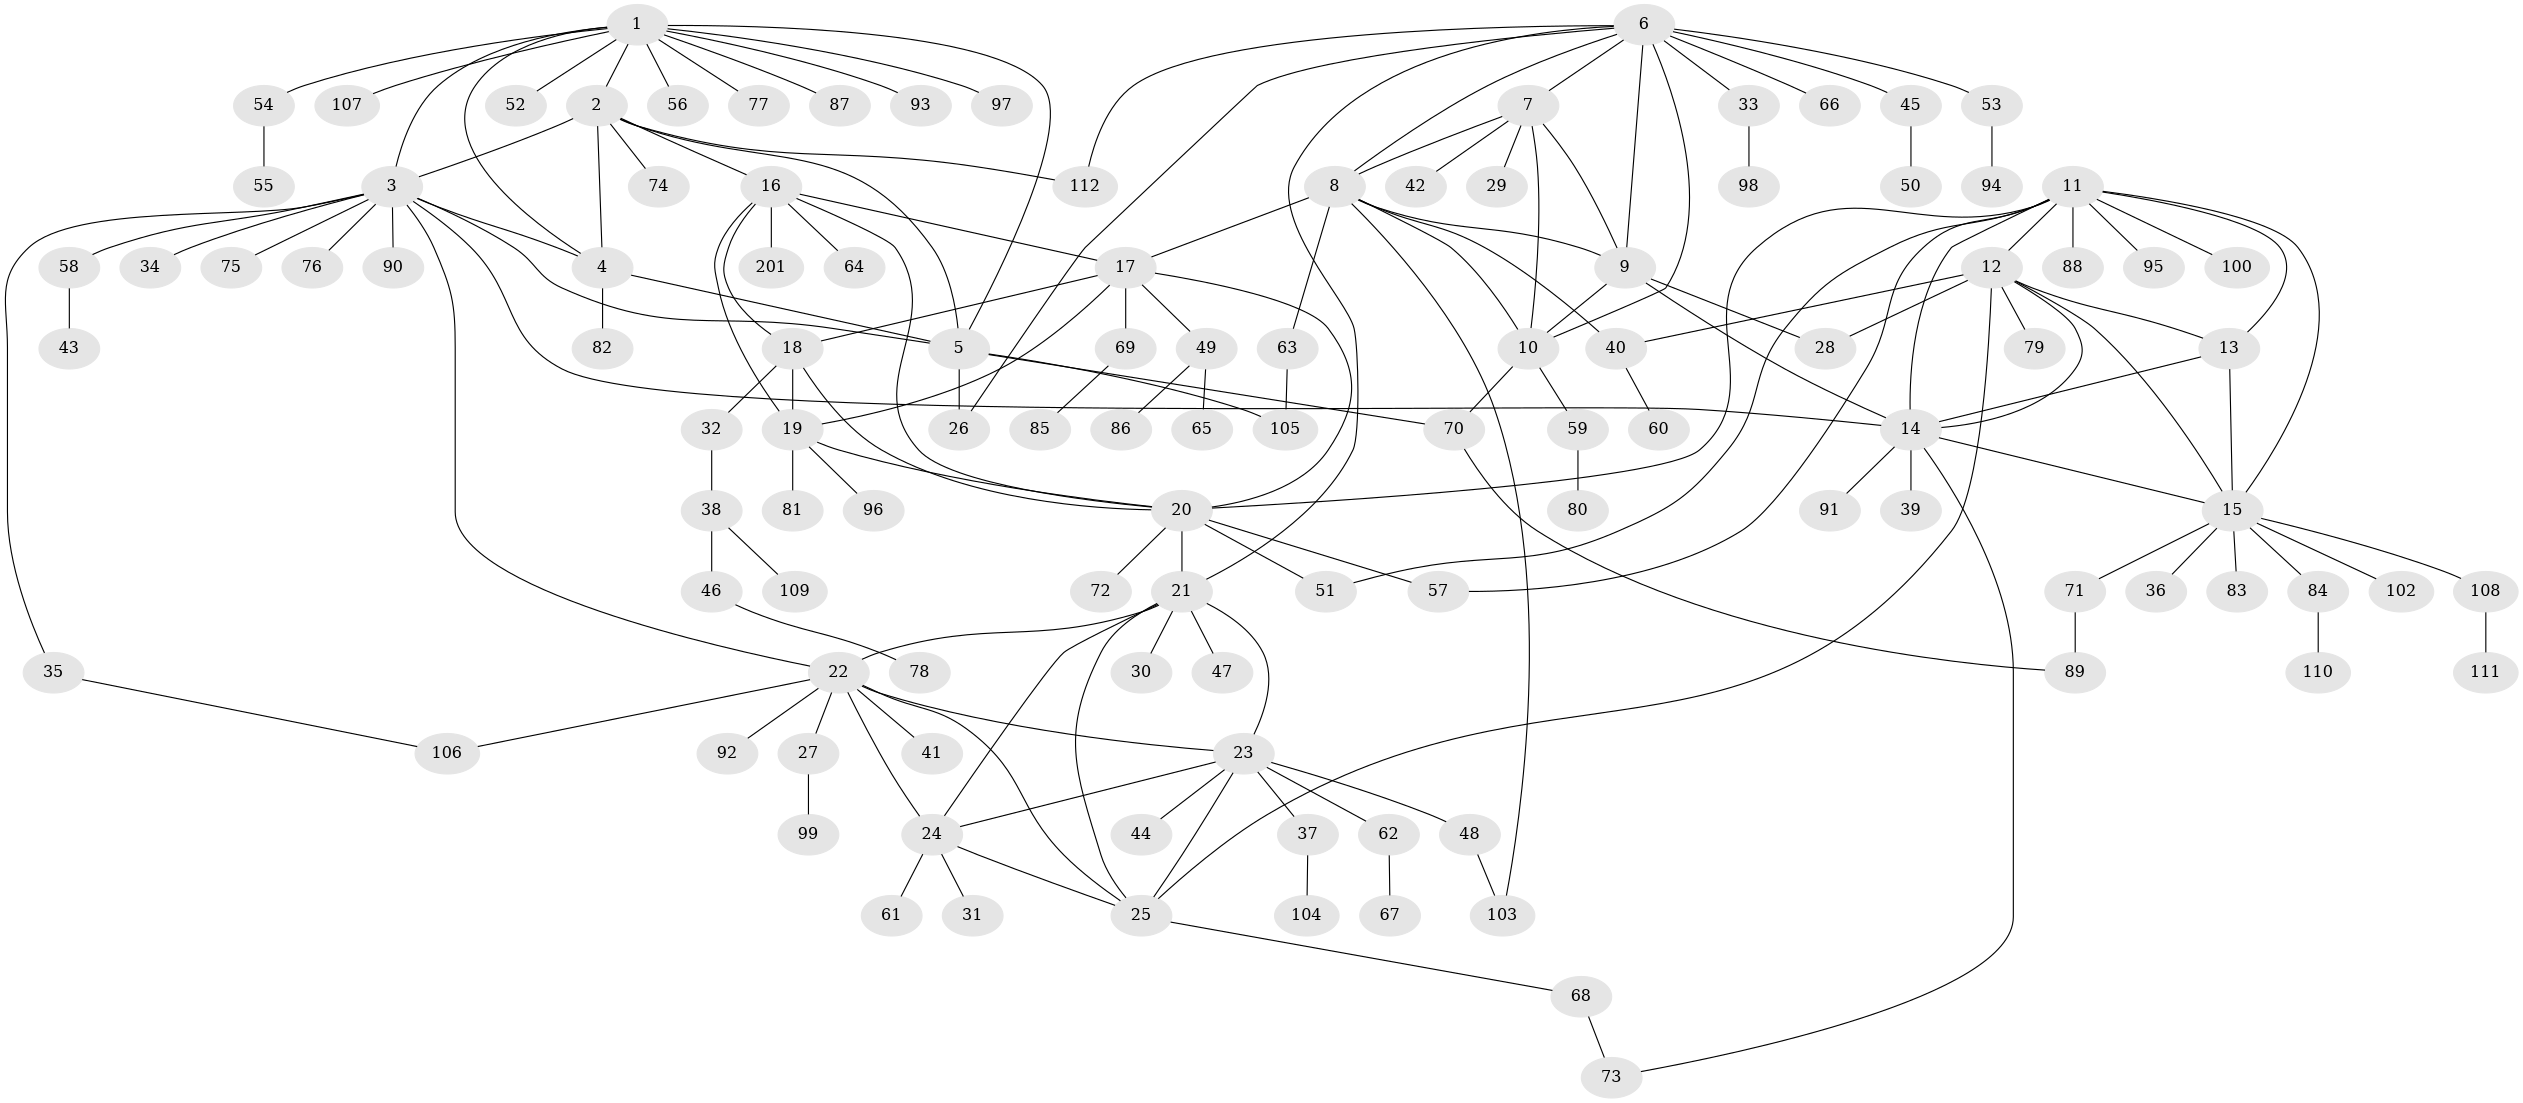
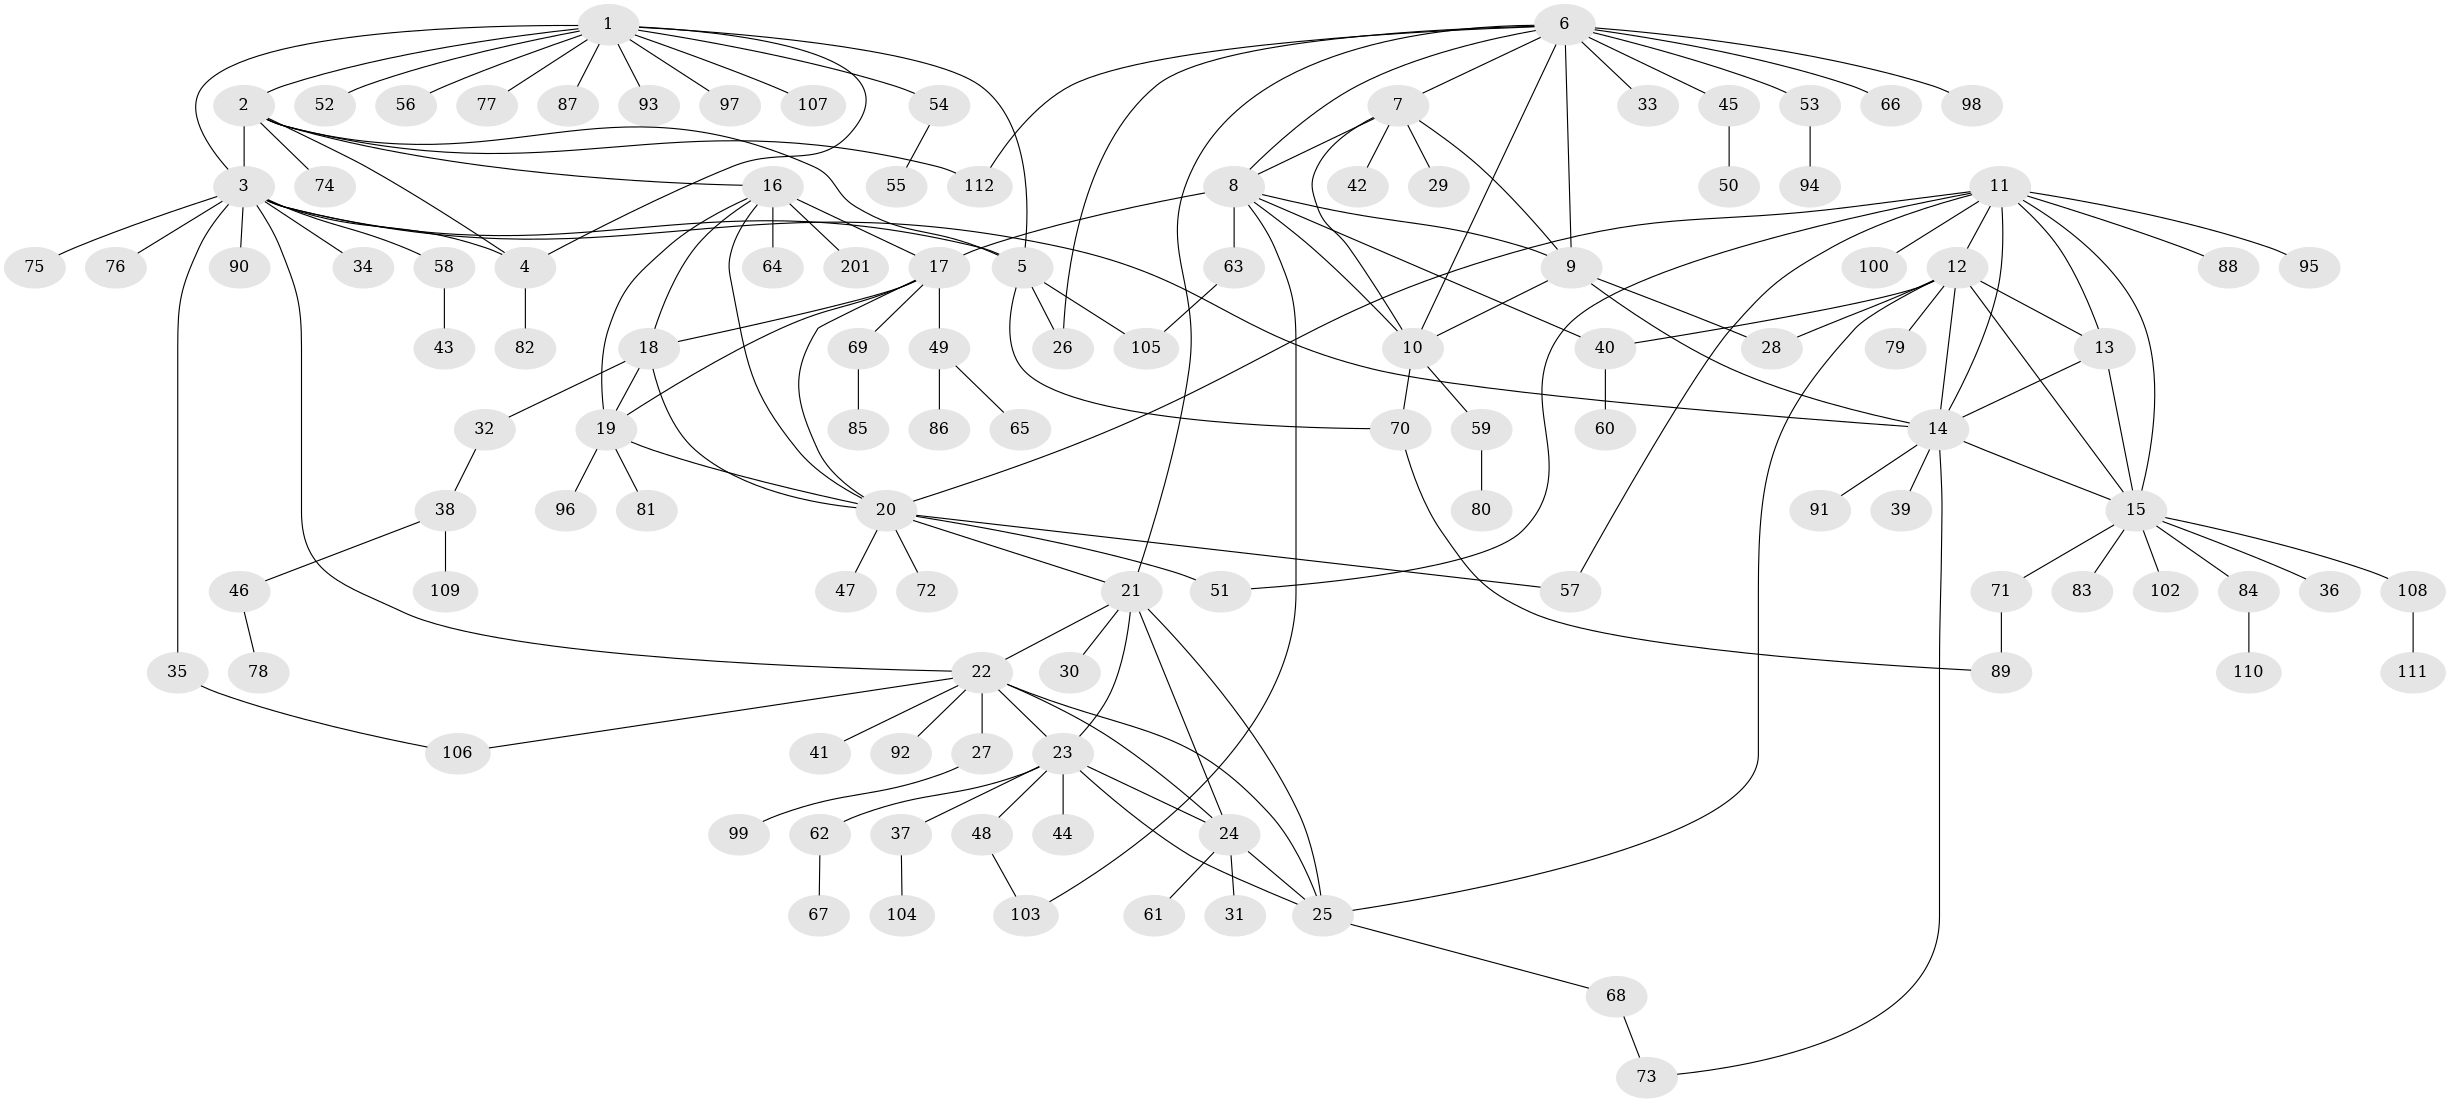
edge "33" -- "98": now "6" -- "98"
edge "4" -- "5": removed
edge "21" -- "47": now "20" -- "47"
